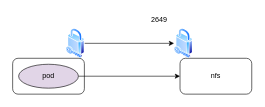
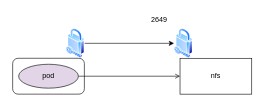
edge "pod" -> "nfs": arrowhead classic -> open
node "nfs": shape rounded rectangle -> rectangle
